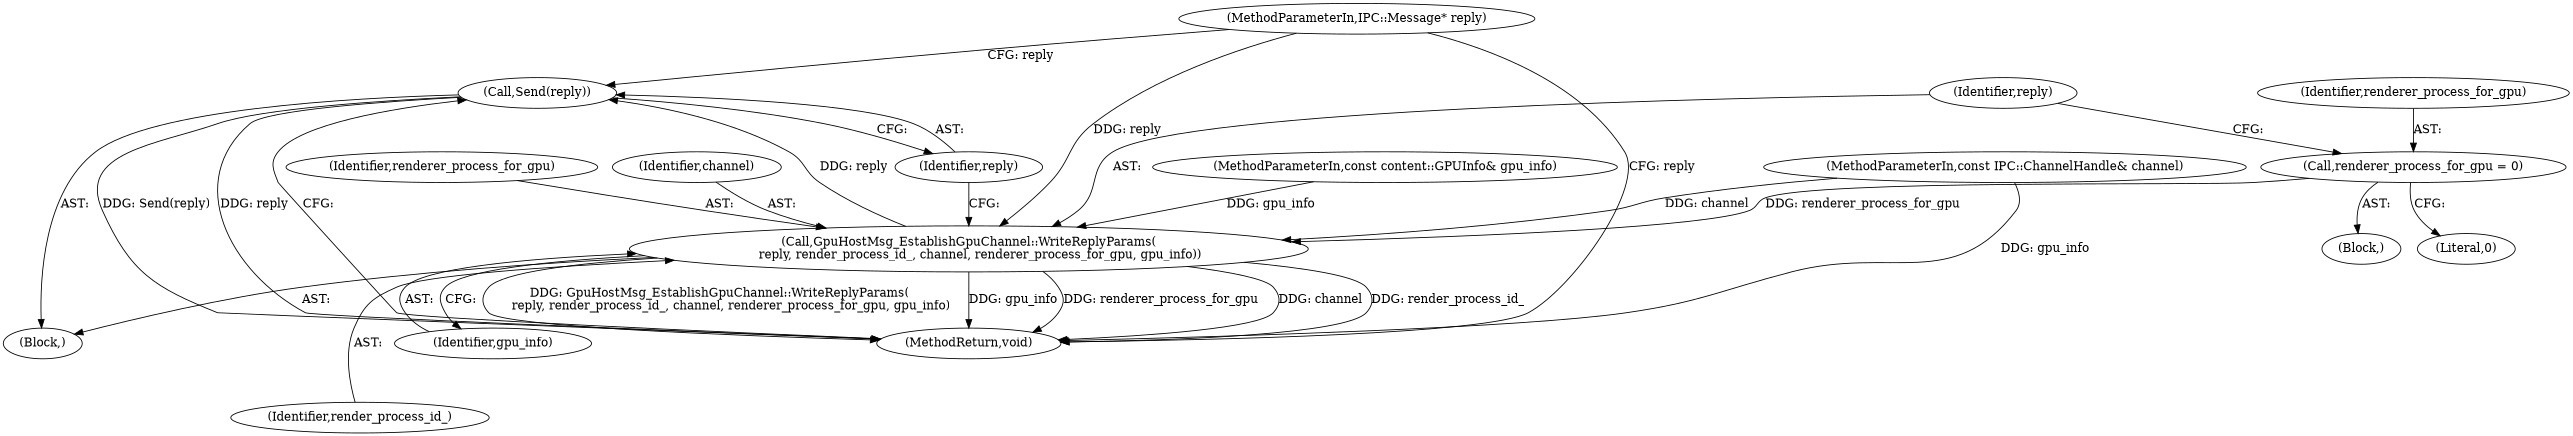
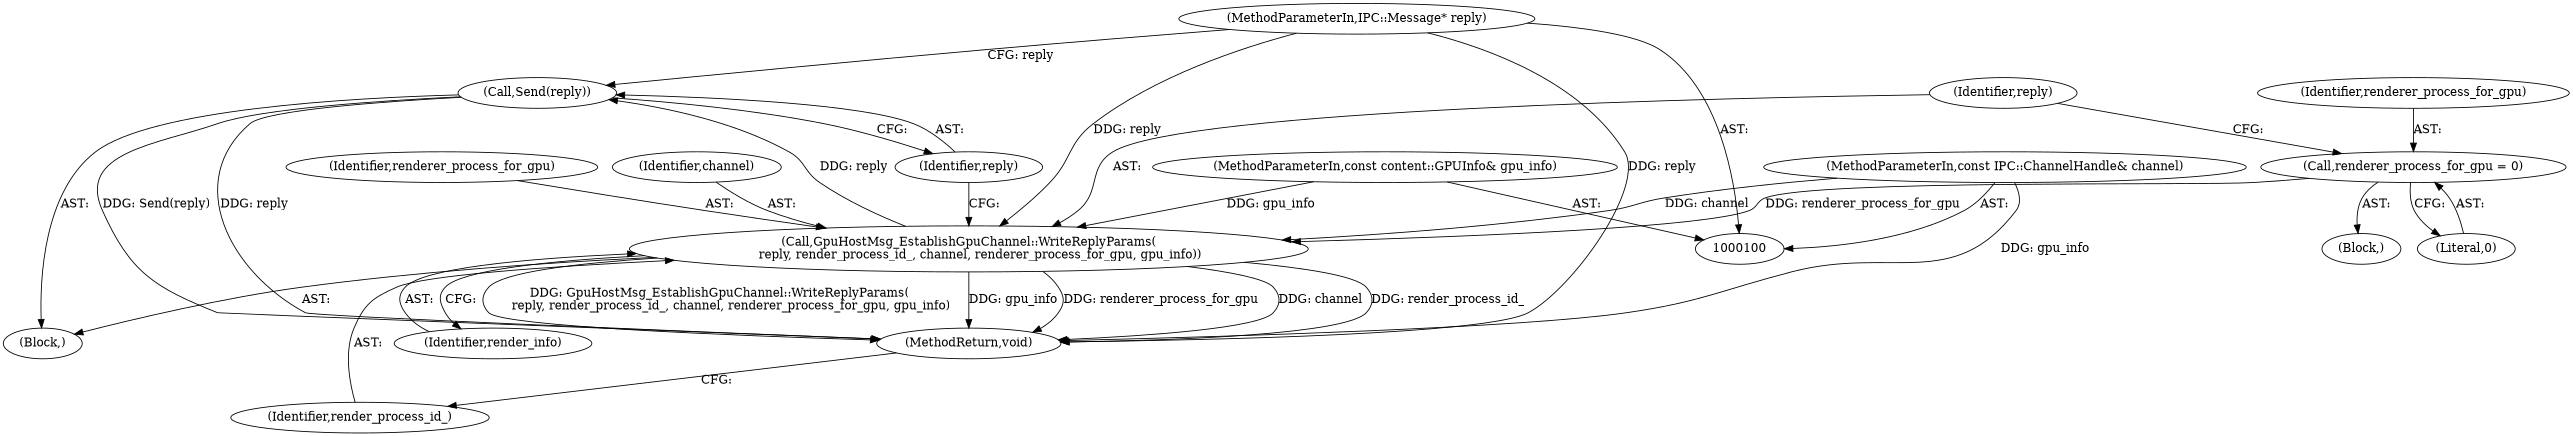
edge "(MethodParameterIn,IPC::Message* reply)" -> "(MethodReturn,void)": label "CFG: reply" -> "DDG: reply"
edge "(Literal,0)" -> "(Call,renderer_process_for_gpu = 0)": added, label "AST:"
node "1000100": added
edge "(MethodReturn,void)" -> "(Call,Send(reply))": now "(MethodReturn,void)" -> "(Identifier,render_process_id_)"
node "(Identifier,gpu_info)": label "(Identifier,gpu_info)" -> "(Identifier,render_info)"
